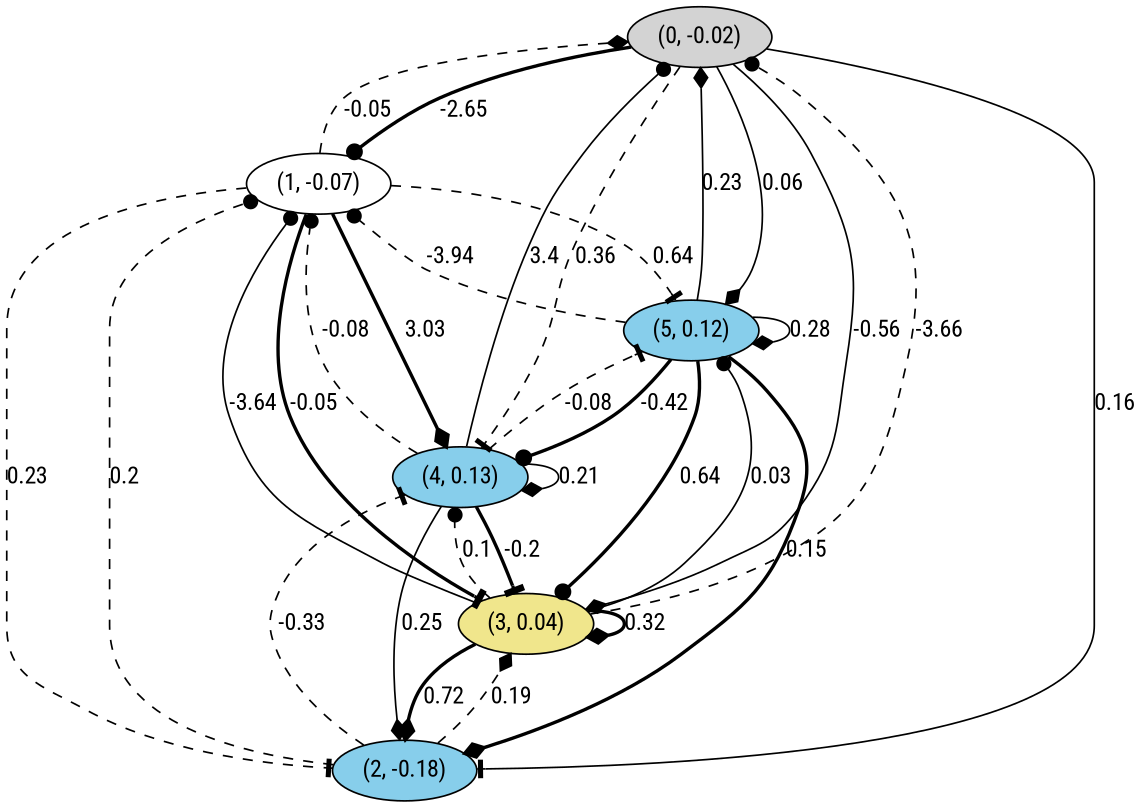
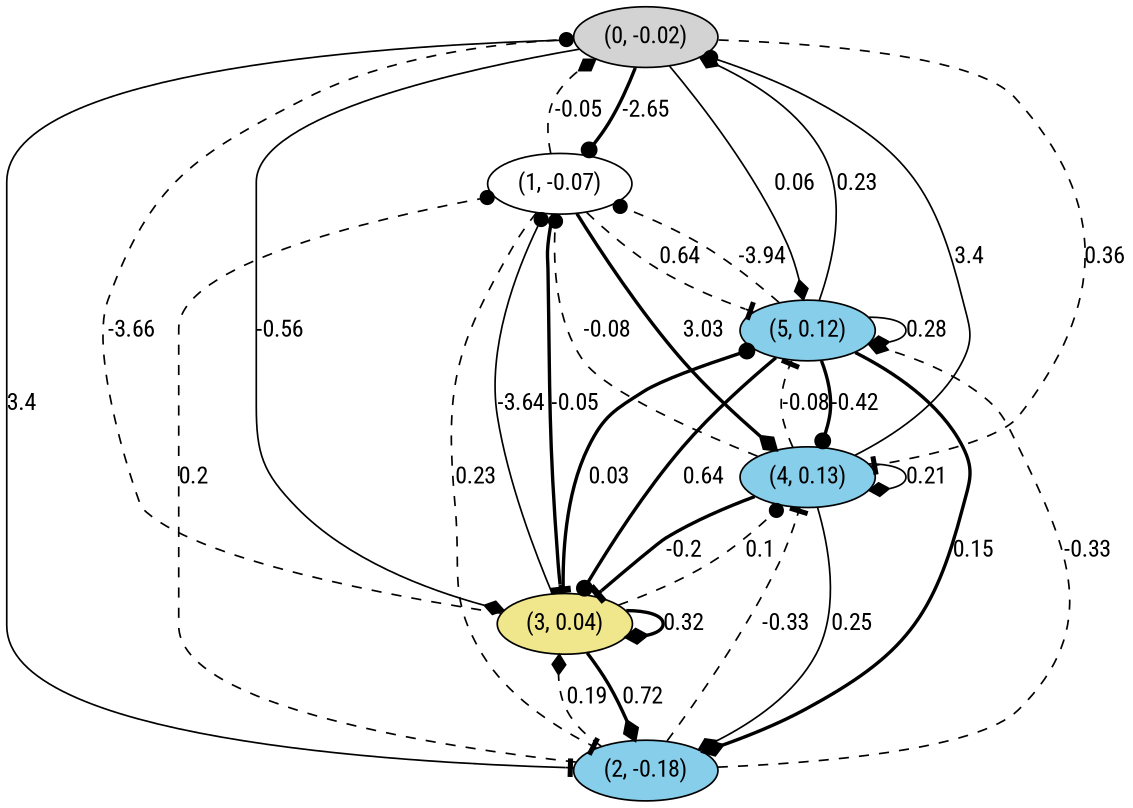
edge "(0, -0.02)" -> "(2, -0.18)": label "0.16" -> "3.4"
edge "(3, 0.04)" -> "(5, 0.12)": style solid -> bold
edge "(2, -0.18)" -> "(5, 0.12)": added, label "-0.33"
